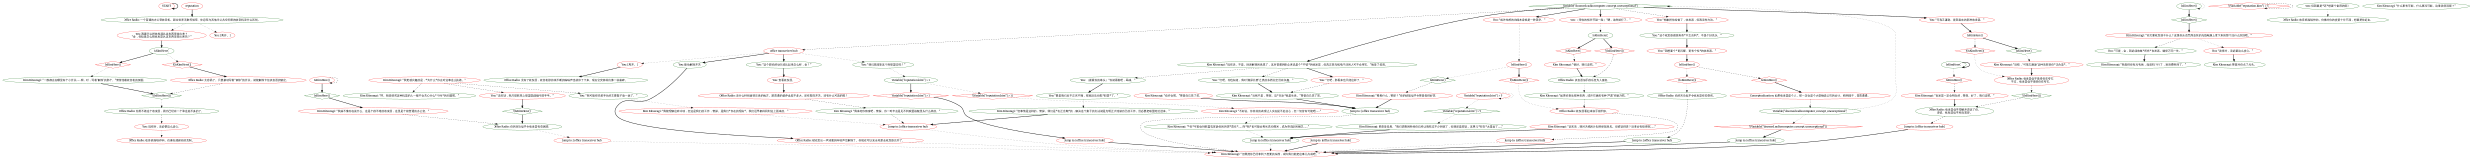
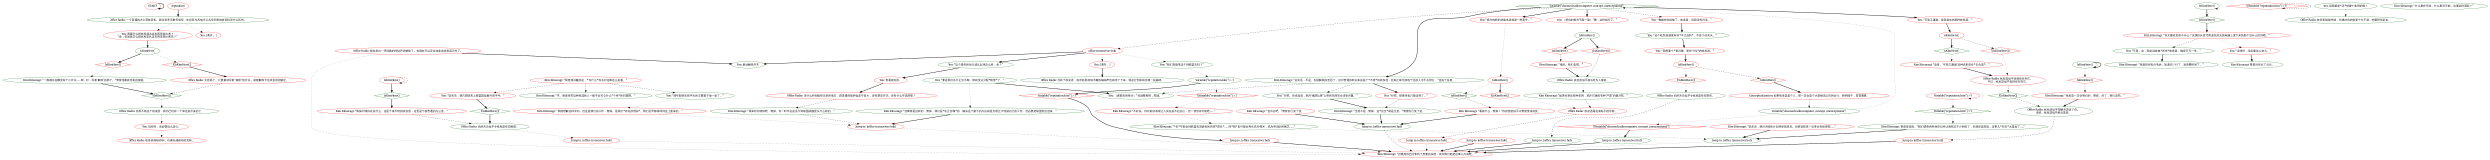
edge "You: （握紧你的拳头）“你就看着吧，曷城。”" -> "You: “要是我们名不正言不顺，那就没法分配*职责*了。”": reversed
edge "You: 拨动解除开关" -> "Office Radio: 锁在发出一声清脆的咔哒声后解除了。你现在可以安全地拿走收发器元件了。": reversed
